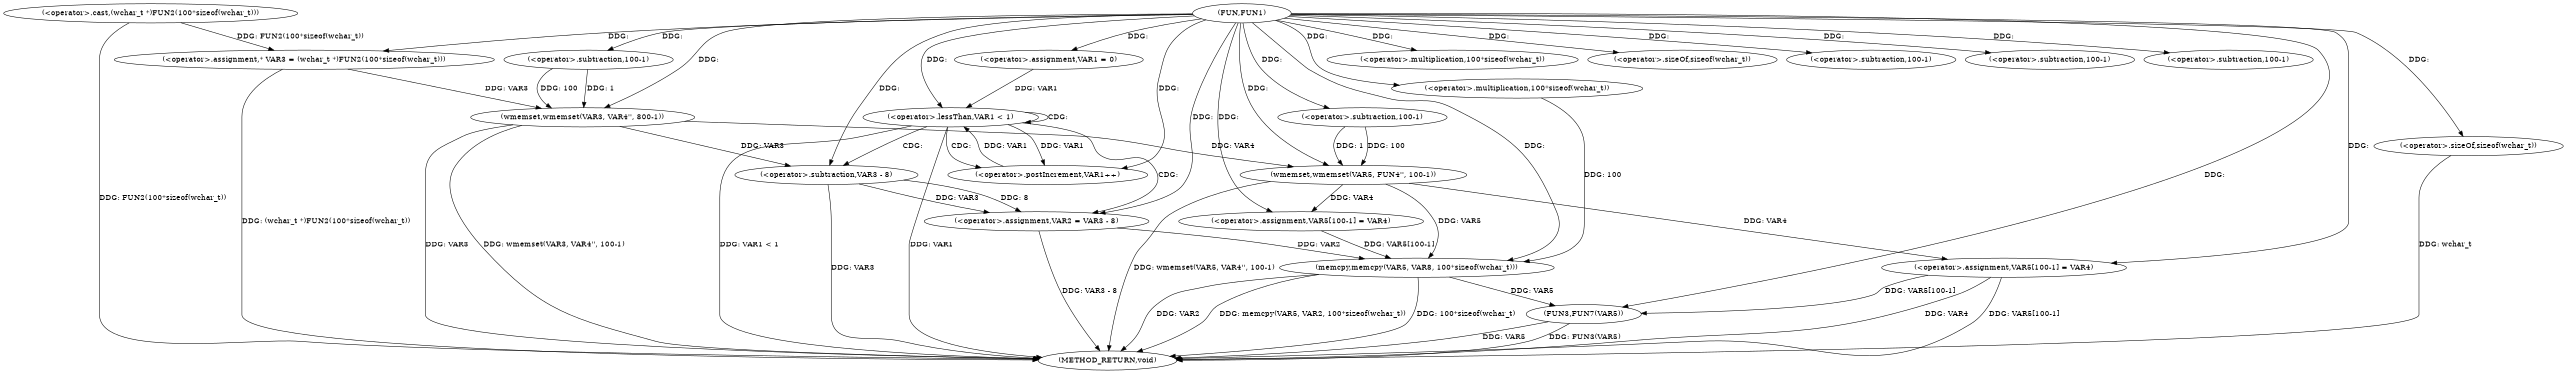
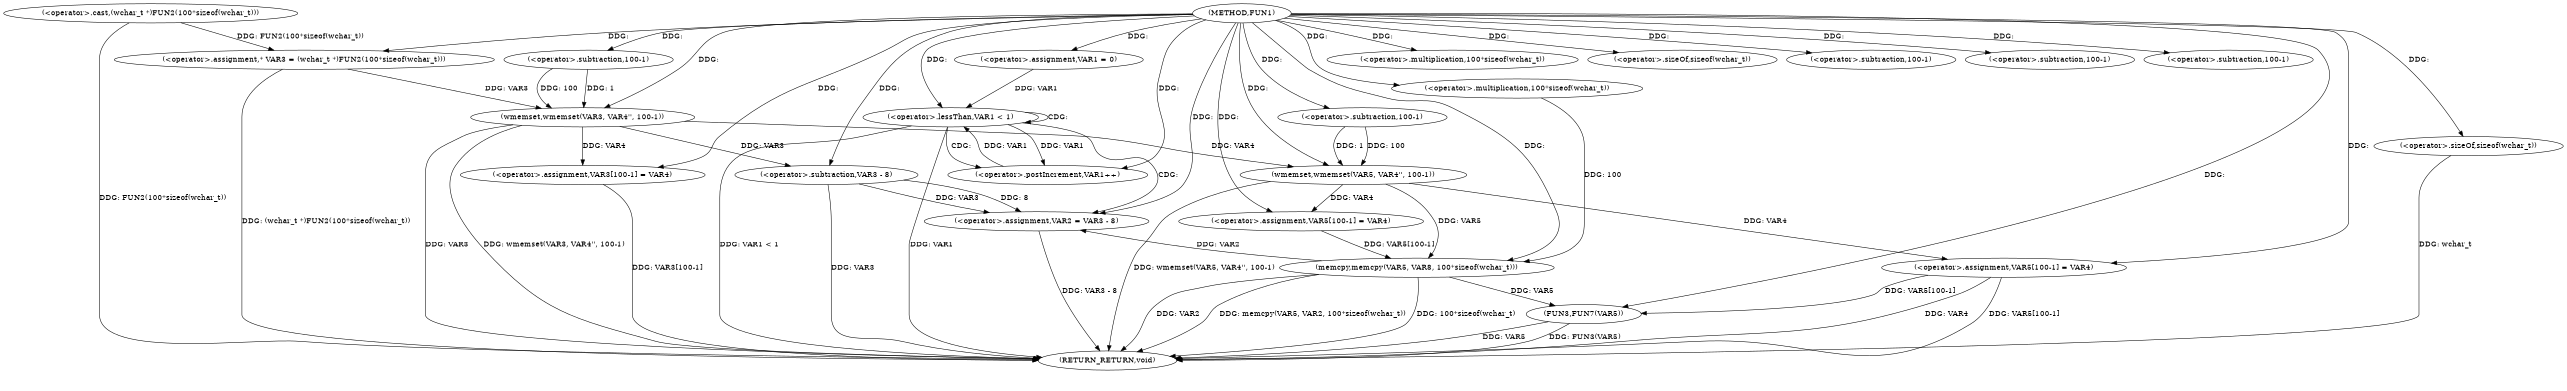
node "(FUN,FUN1)": label "(FUN,FUN1)" -> "(METHOD,FUN1)"
node "(wmemset,wmemset(VAR3, VAR4'', 800-1))": label "(wmemset,wmemset(VAR3, VAR4'', 800-1))" -> "(wmemset,wmemset(VAR3, VAR4'', 100-1))"
edge "(<operator>.lessThan,VAR1 < 1)" -> "(<operator>.subtraction,VAR3 - 8)": removed, label "CDG:"
node "(<operator>.assignment,VAR3[100-1] = VAR4)": added
node "(wmemset,wmemset(VAR5, FUN4'', 100-1))": label "(wmemset,wmemset(VAR5, FUN4'', 100-1))" -> "(wmemset,wmemset(VAR5, VAR4'', 100-1))"
edge "(<operator>.assignment,VAR2 = VAR3 - 8)" -> "(memcpy,memcpy(VAR5, VAR8, 100*sizeof(wchar_t)))": reversed
node "(METHOD_RETURN,void)": label "(METHOD_RETURN,void)" -> "(RETURN_RETURN,void)"
